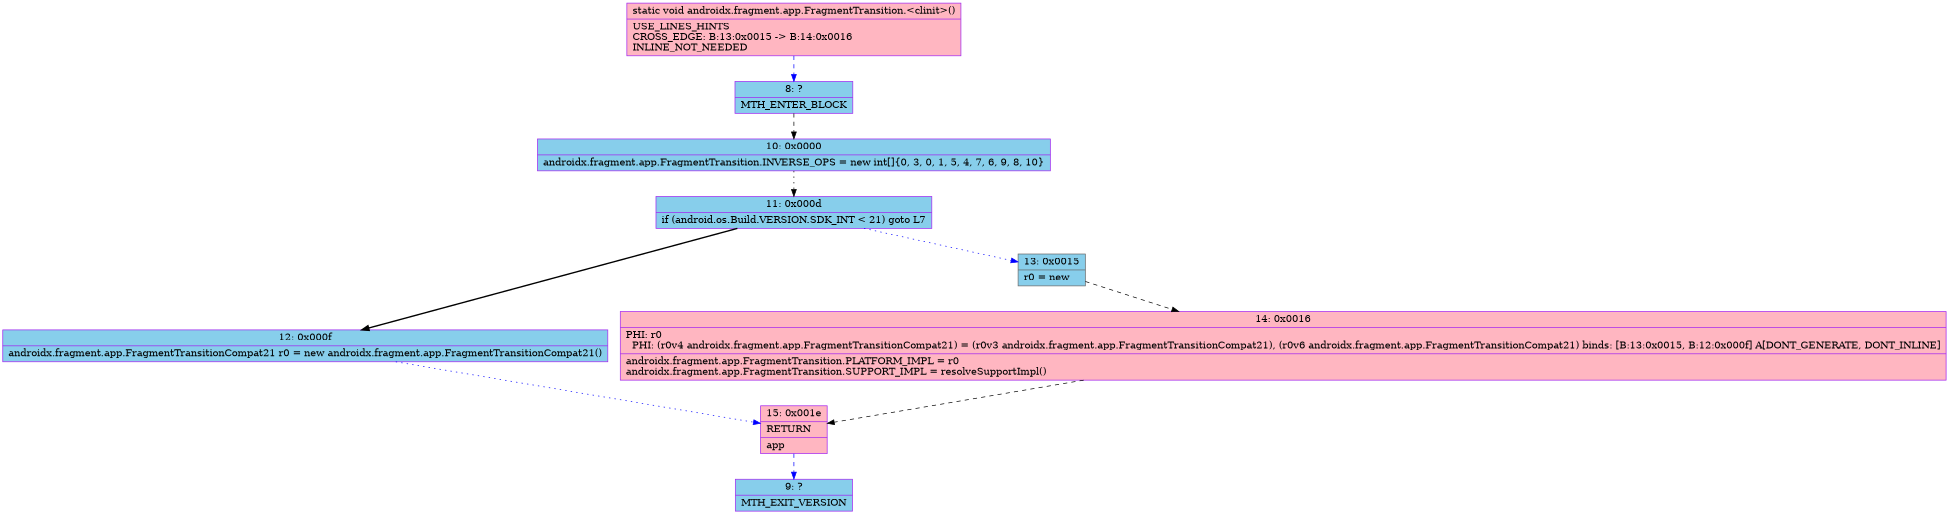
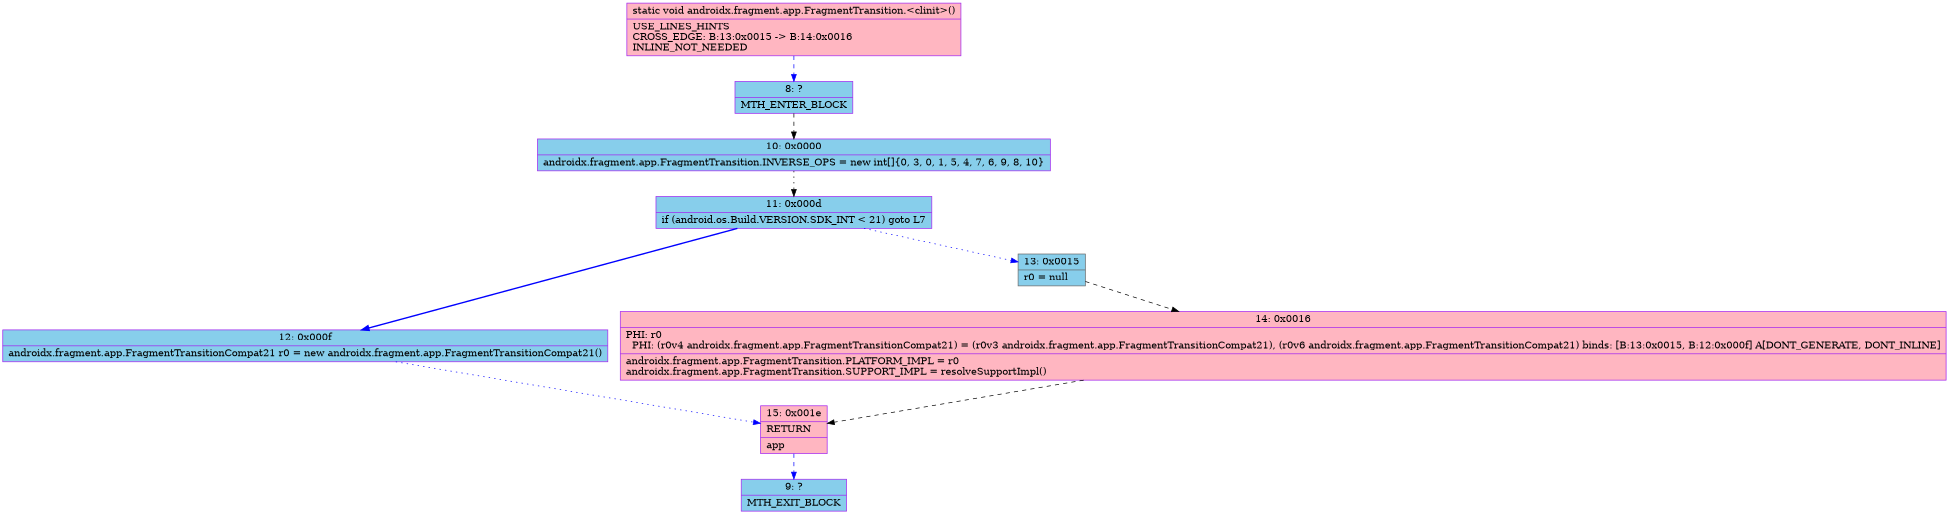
edge "11: 0x000d" -> "12: 0x000f": color black -> blue
node "13: 0x0015": text "r0 = new" -> "r0 = null"
node "9: ?": text "MTH_EXIT_VERSION" -> "MTH_EXIT_BLOCK"
